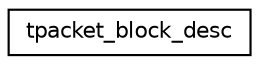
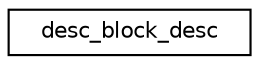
node "tpacket_block_desc": label "tpacket_block_desc" -> "desc_block_desc"
